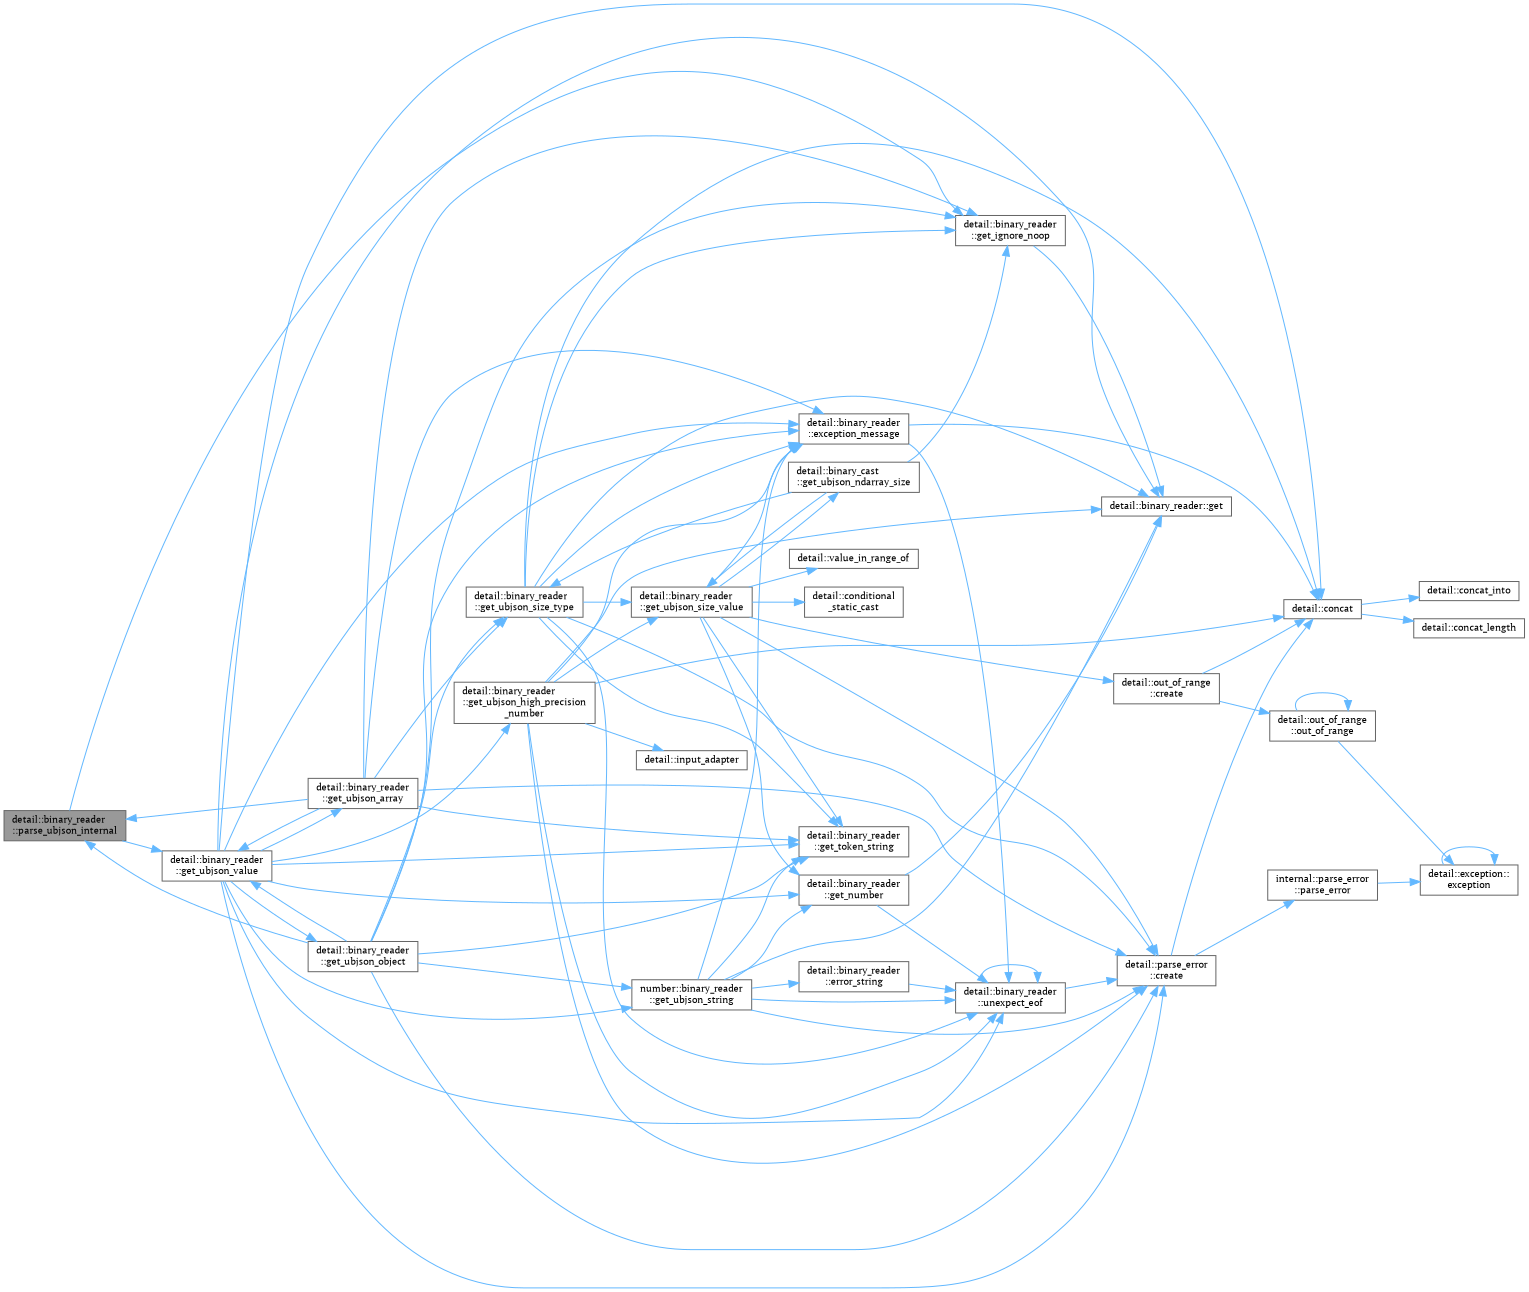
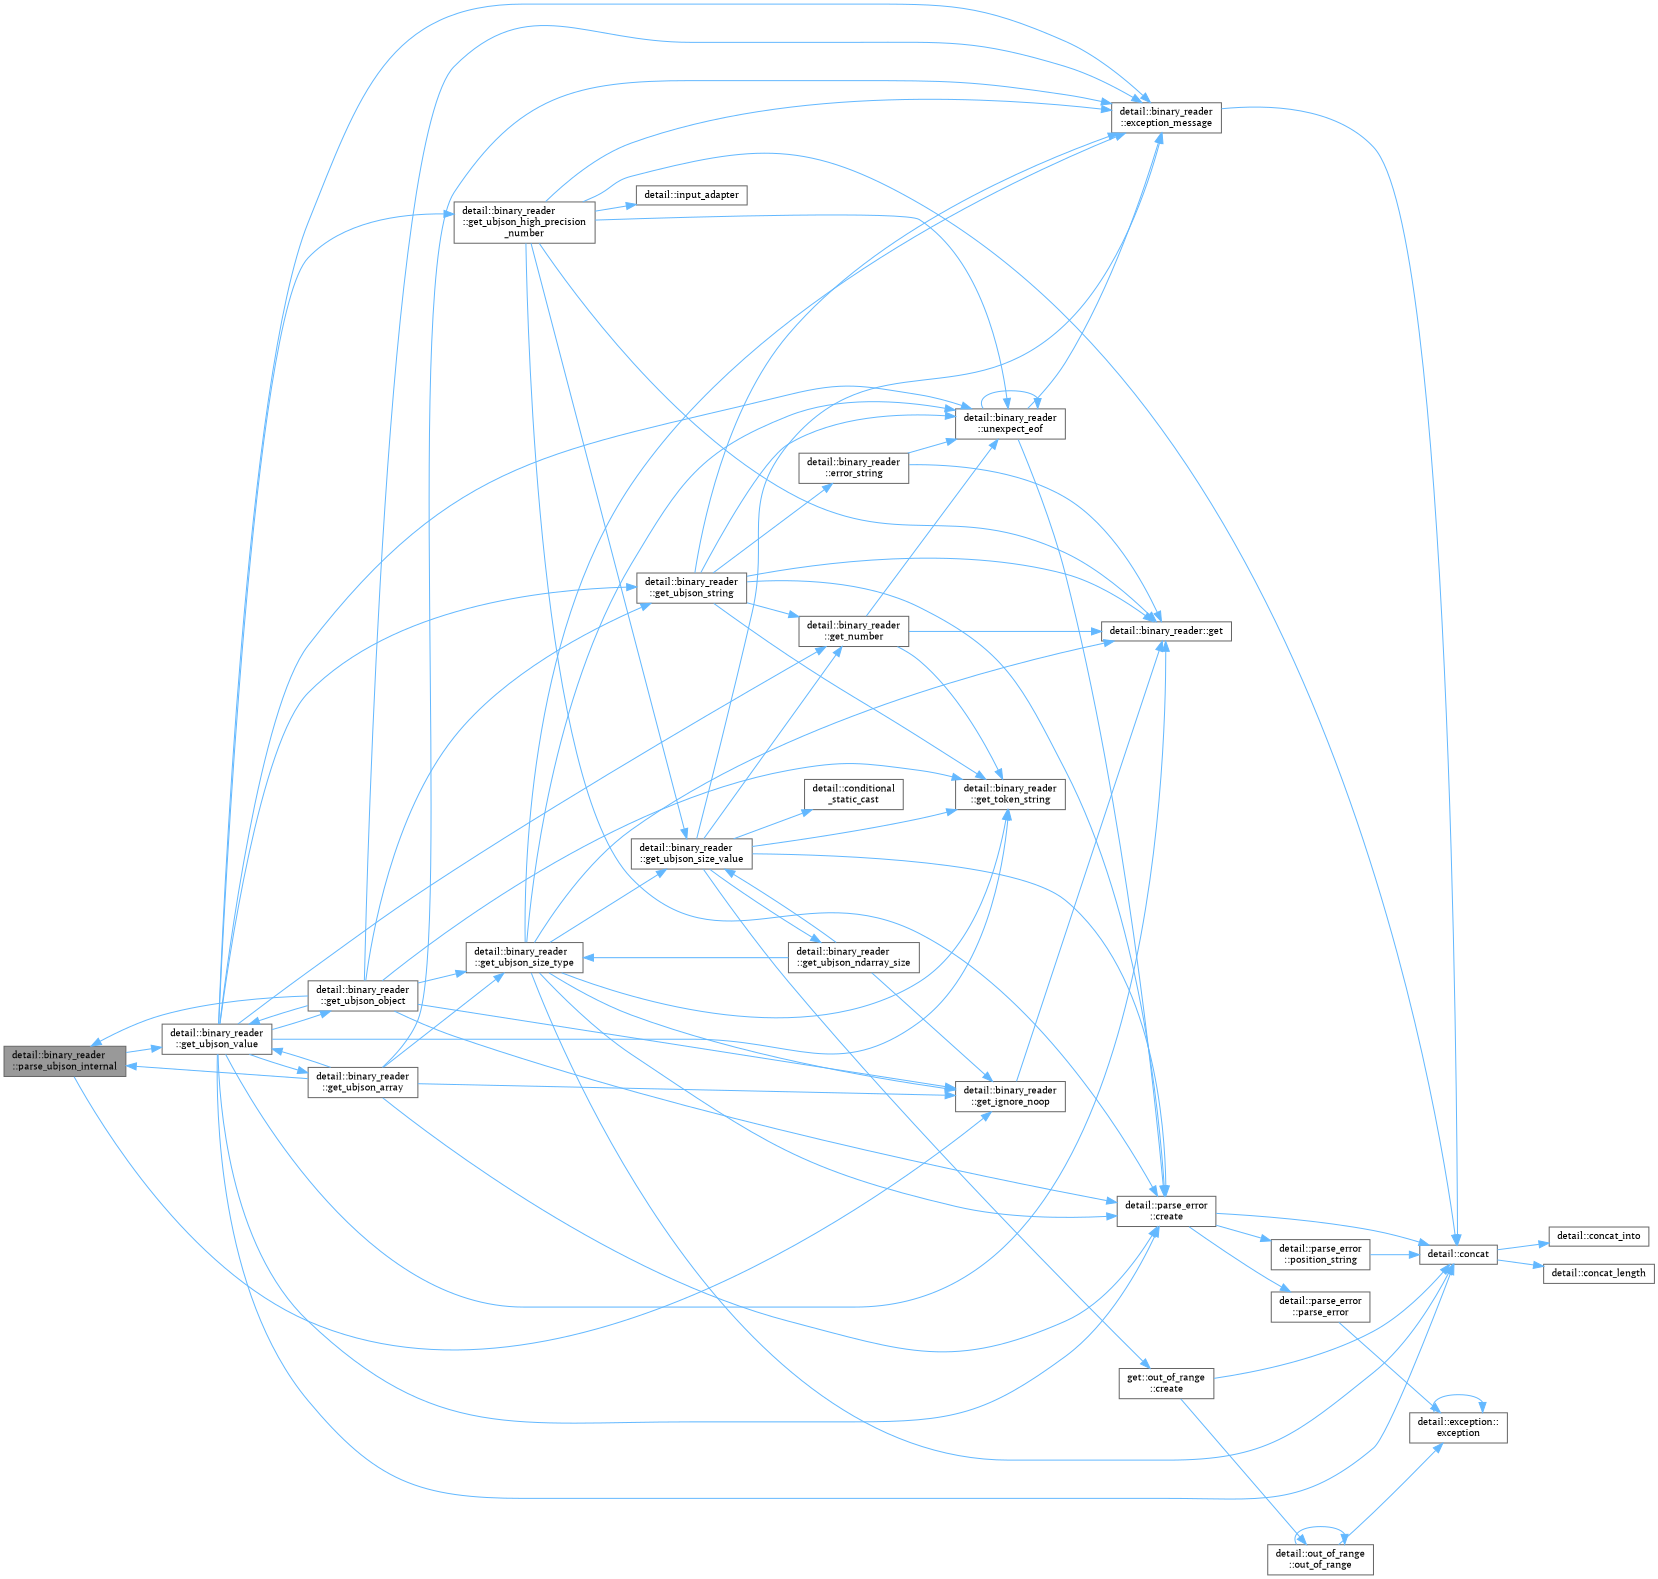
node "detail::binary_cast ::get_ubjson_ndarray_size": label "detail::binary_cast ::get_ubjson_ndarray_size" -> "detail::binary_reader ::get_ubjson_ndarray_size"
edge "detail::binary_reader ::error_string" -> "detail::binary_reader::get": added
node "detail::value_in_range_of": removed
node "detail::out_of_range ::create": label "detail::out_of_range ::create" -> "get::out_of_range ::create"
edge "detail::binary_reader ::exception_message" -> "detail::binary_reader ::unexpect_eof": reversed
edge "detail::binary_reader ::get_ubjson_array" -> "detail::binary_reader ::get_token_string": now "detail::binary_reader ::get_number" -> "detail::binary_reader ::get_token_string"
node "internal::parse_error ::parse_error": label "internal::parse_error ::parse_error" -> "detail::parse_error ::parse_error"
node "number::binary_reader ::get_ubjson_string": label "number::binary_reader ::get_ubjson_string" -> "detail::binary_reader ::get_ubjson_string"
node "detail::parse_error ::position_string": added
